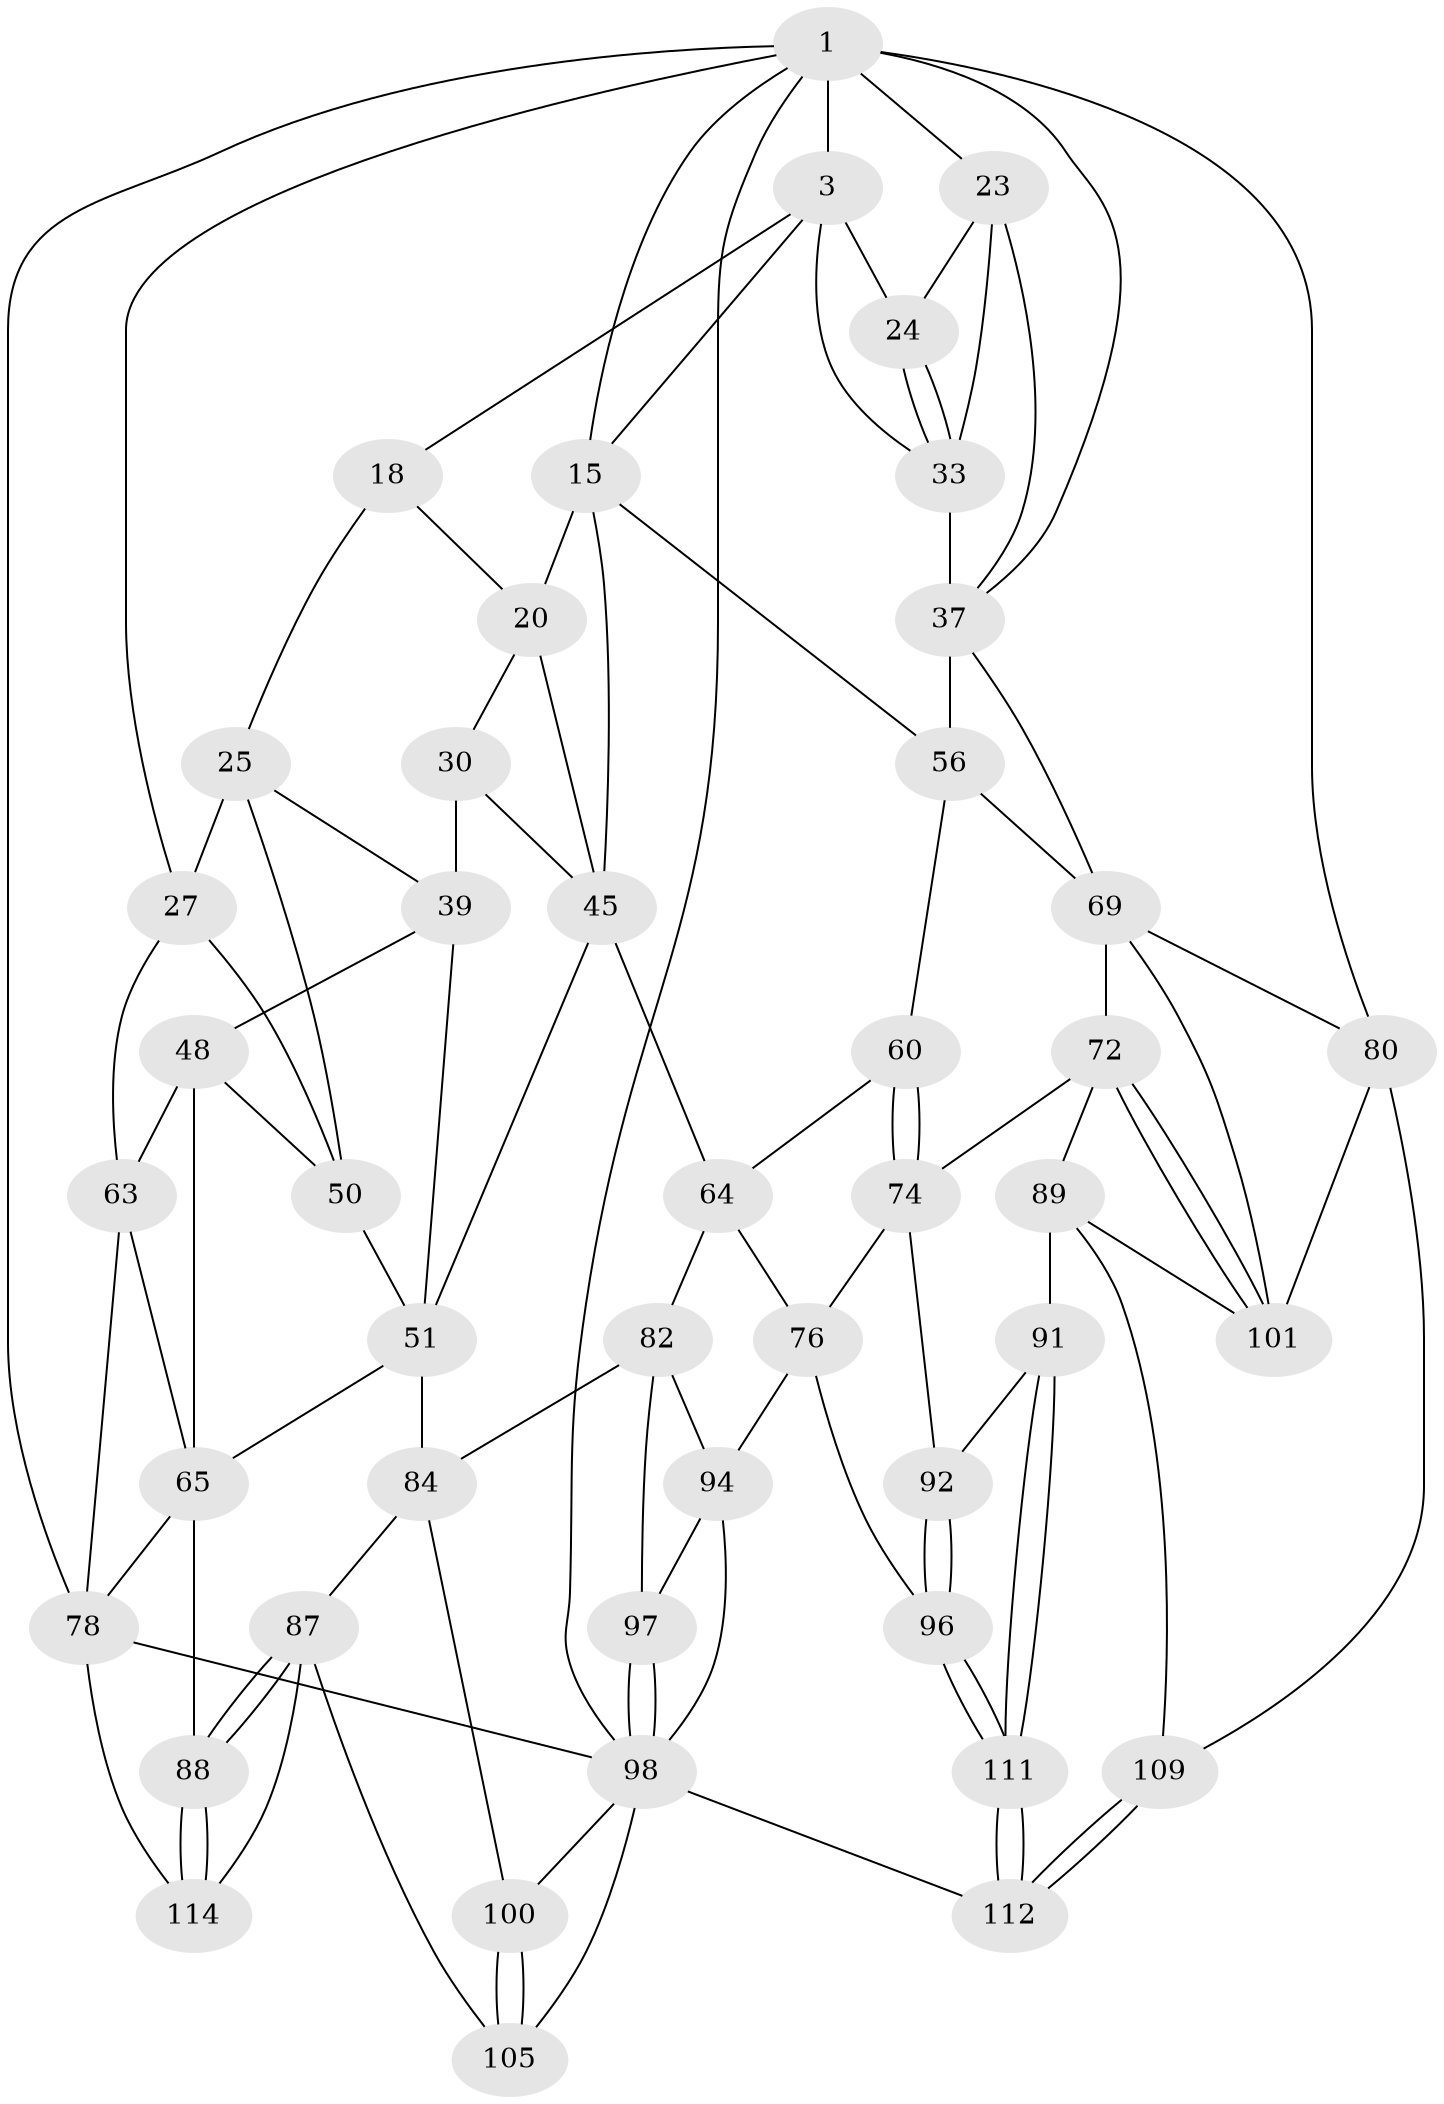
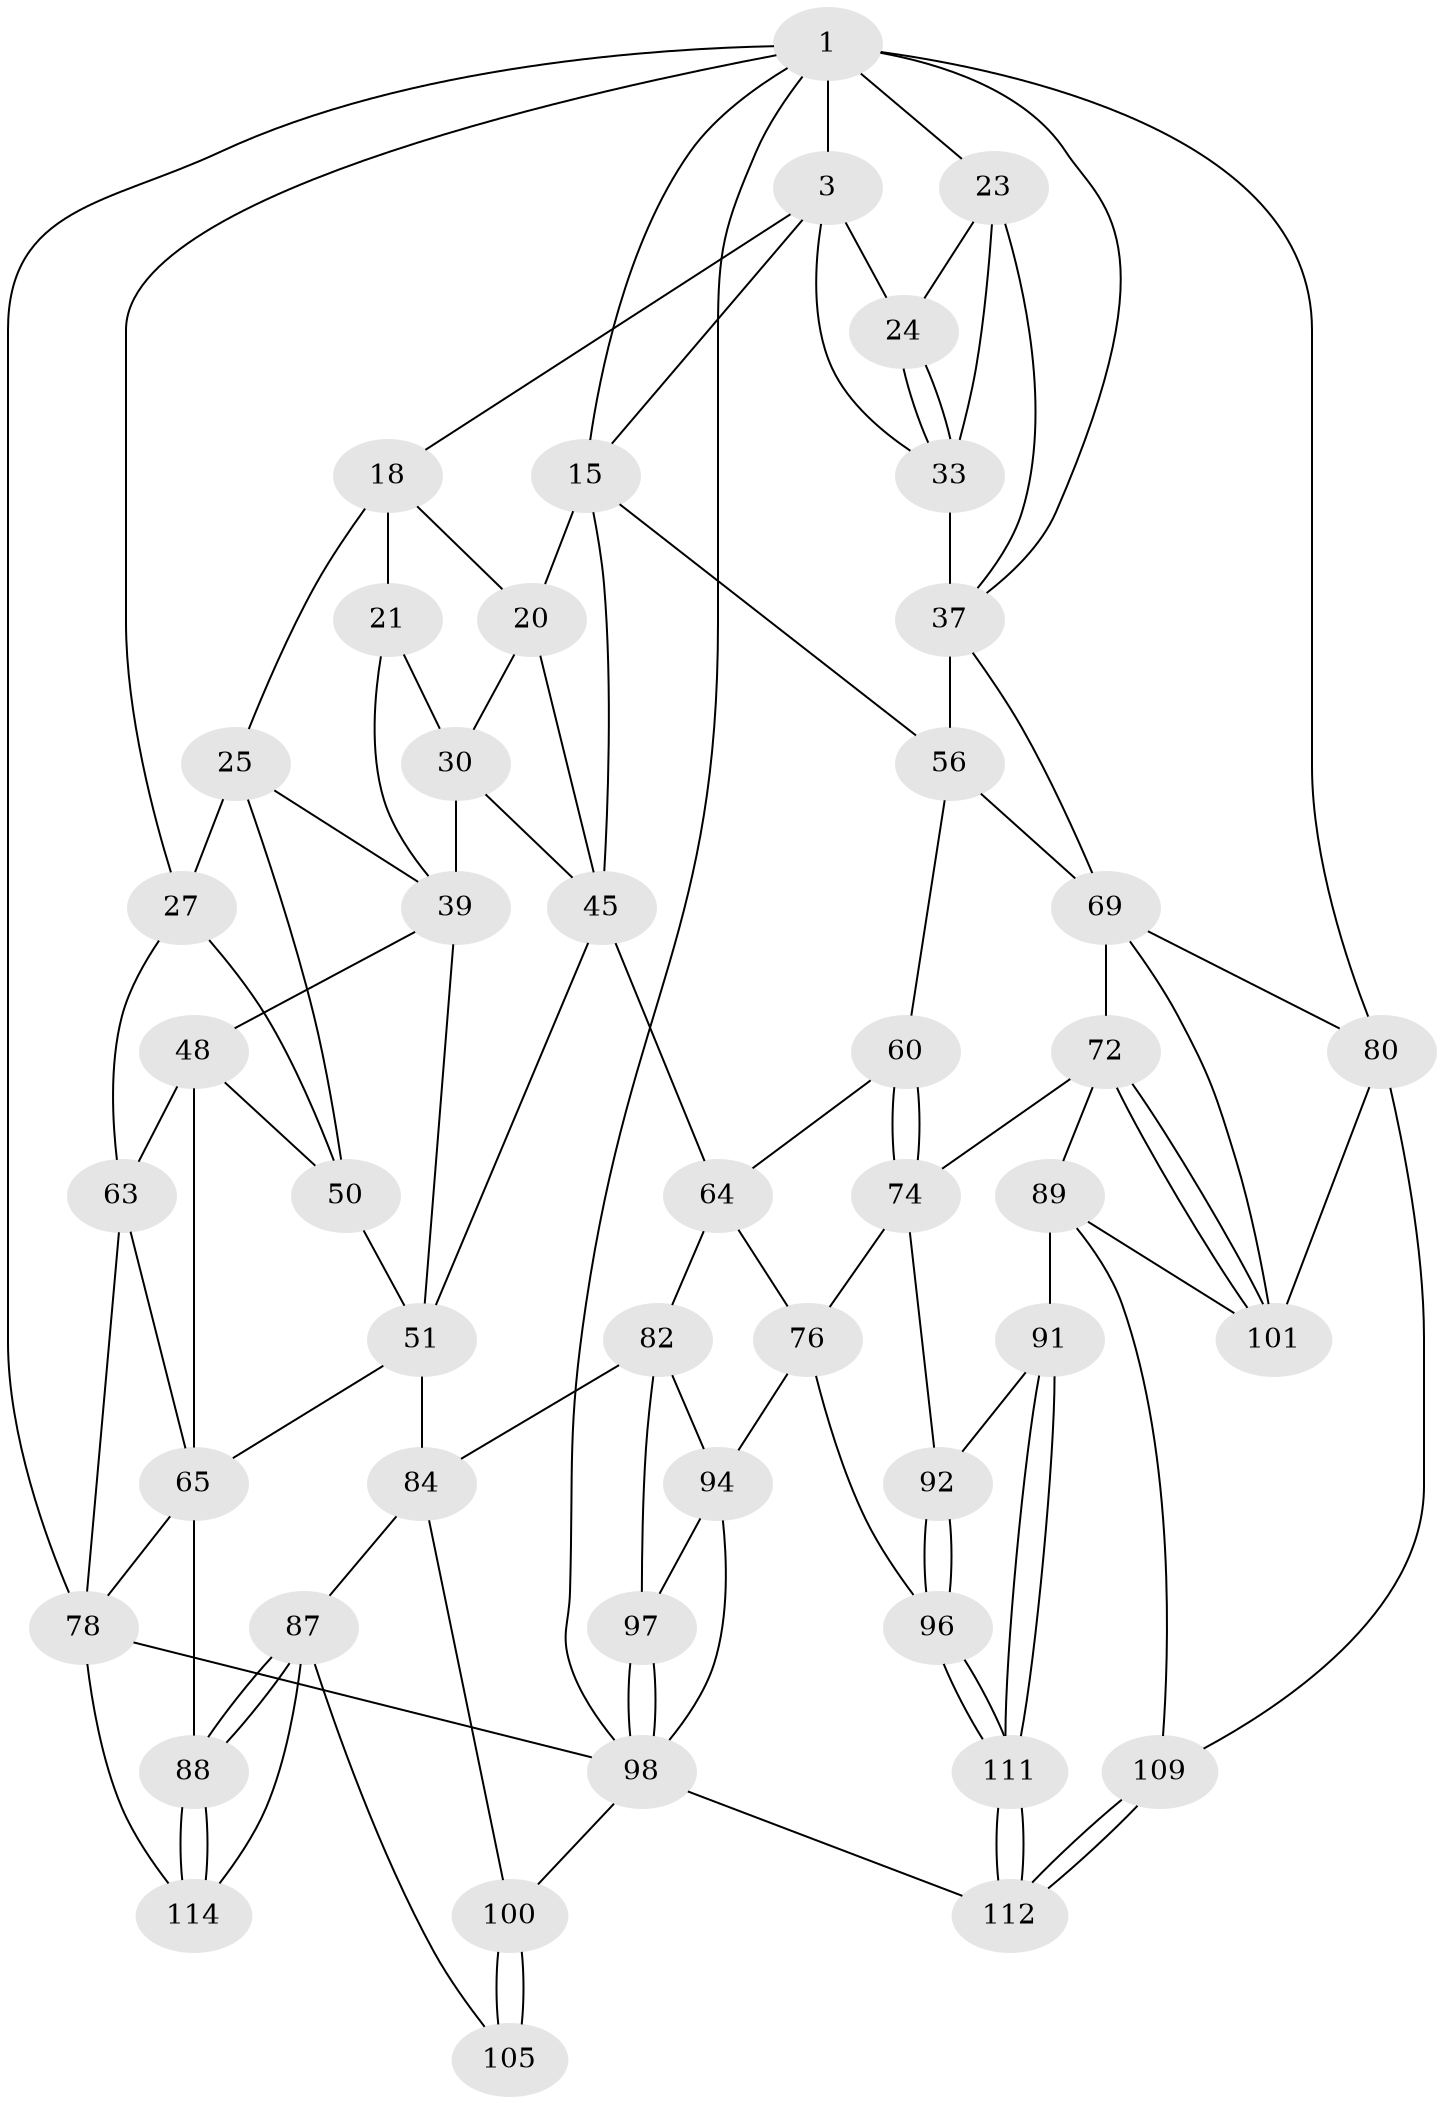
node "21": added
edge "98" -- "105": removed
